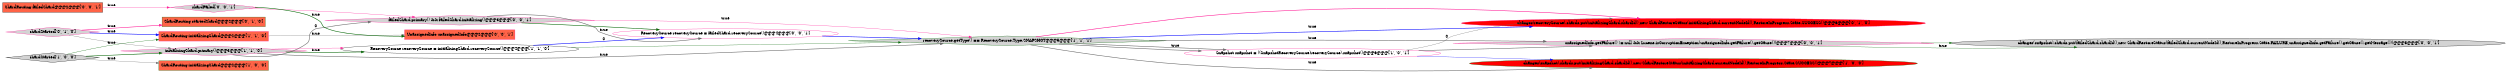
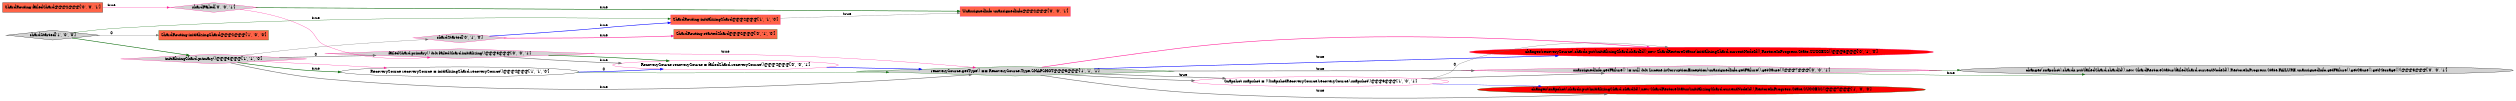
edge "shardStarted['0', '1', '0']" -> "initializingShard.primary()@@@3@@@['1', '1', '0']": reversed
edge "shardStarted['1', '0', '0']" -> "ShardRouting initializingShard@@@2@@@['1', '0', '0']": label "true" -> "0"
